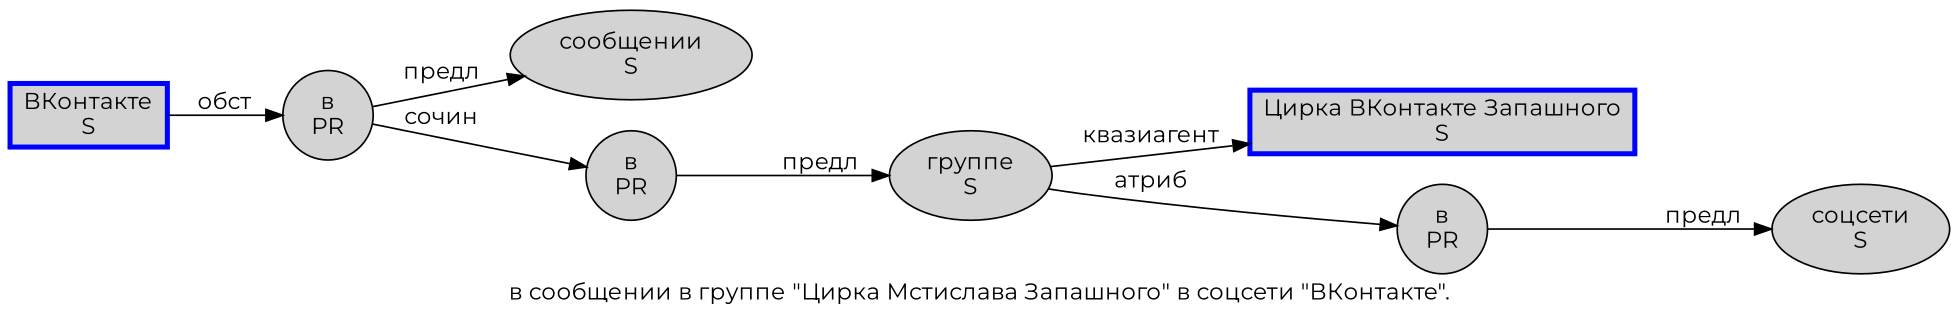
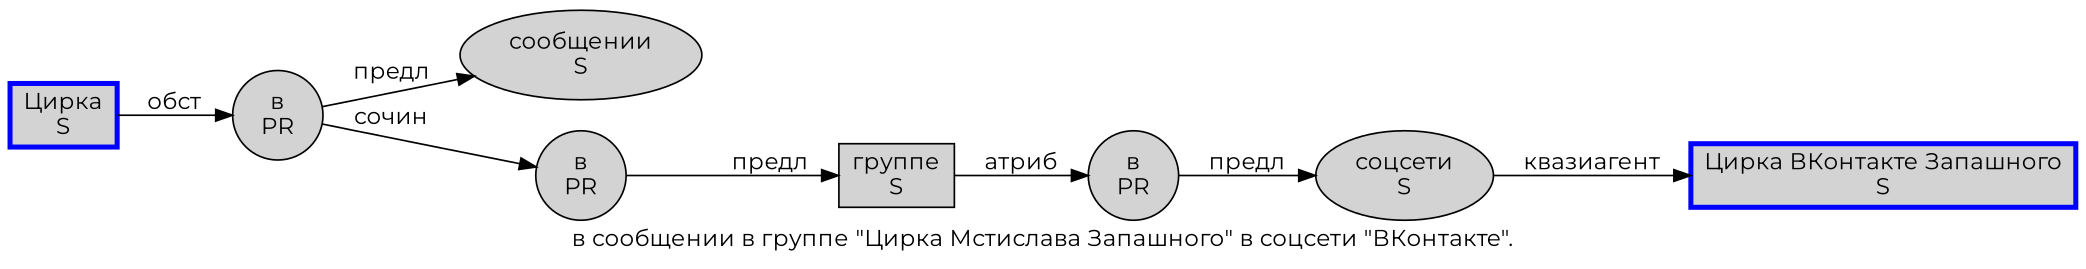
node "ВКонтакте S": label "ВКонтакте S" -> "Цирка S"
edge "группе S" -> "Цирка ВКонтакте Запашного S": now "соцсети S" -> "Цирка ВКонтакте Запашного S"
node "группе S": shape ellipse -> box
